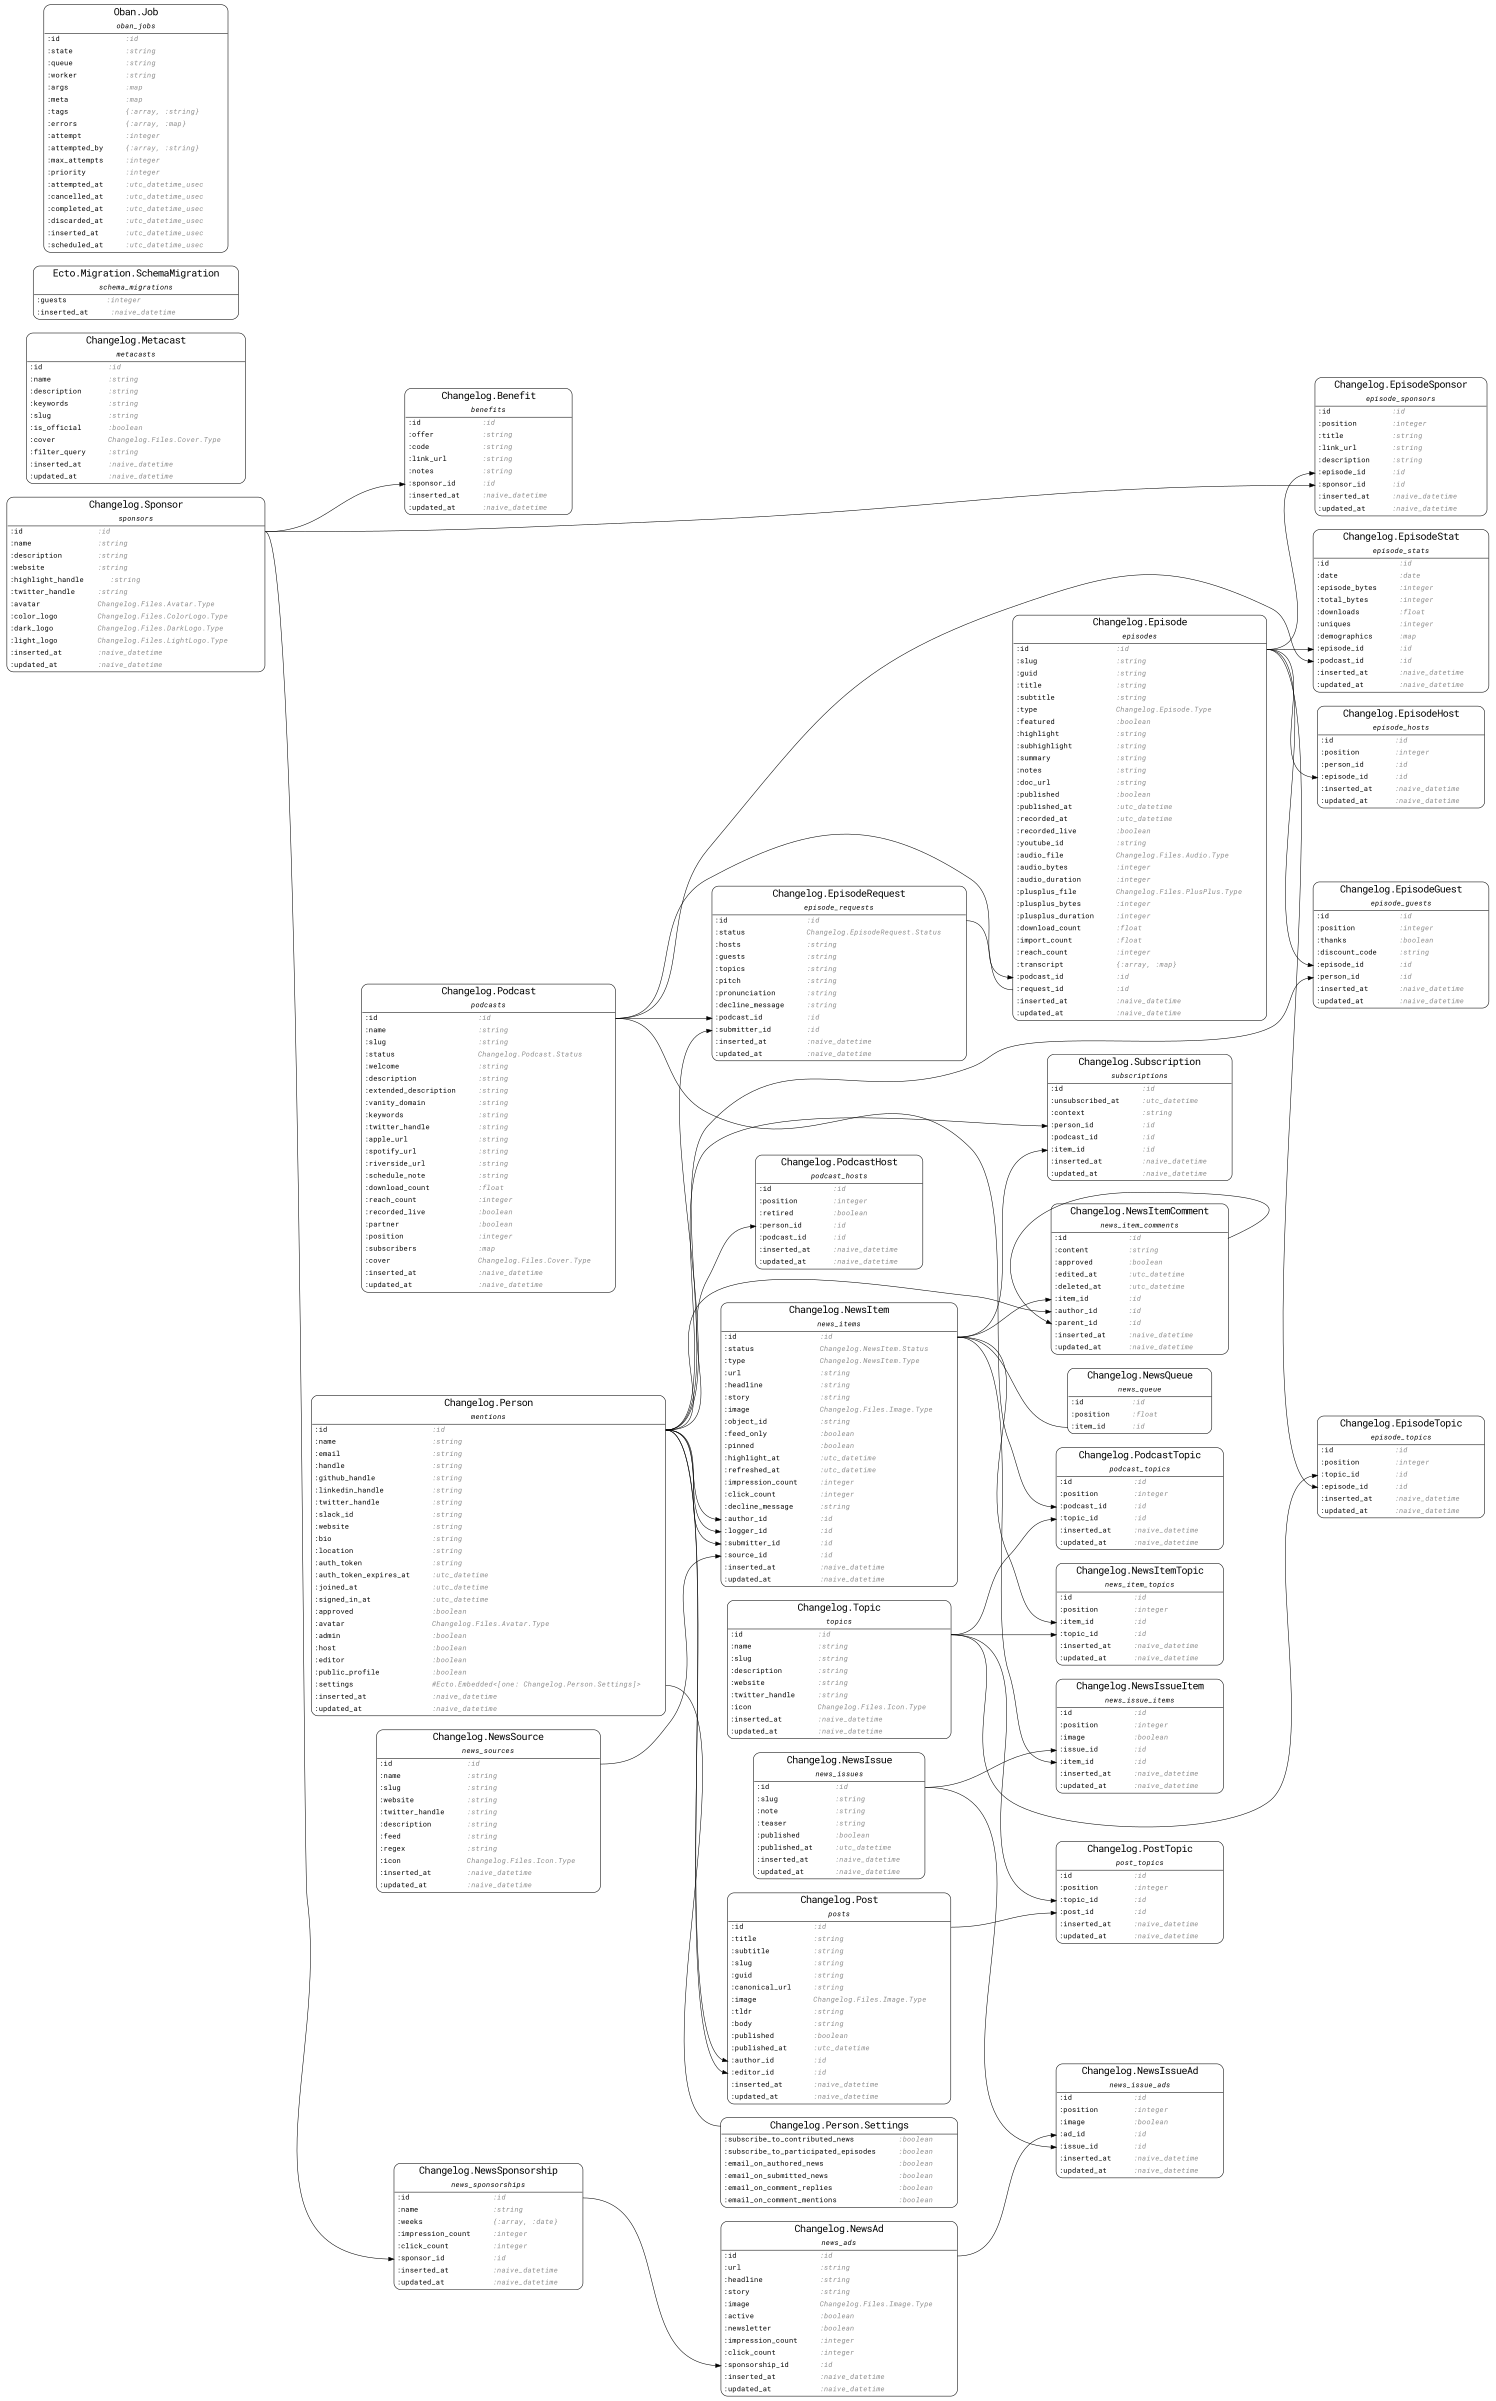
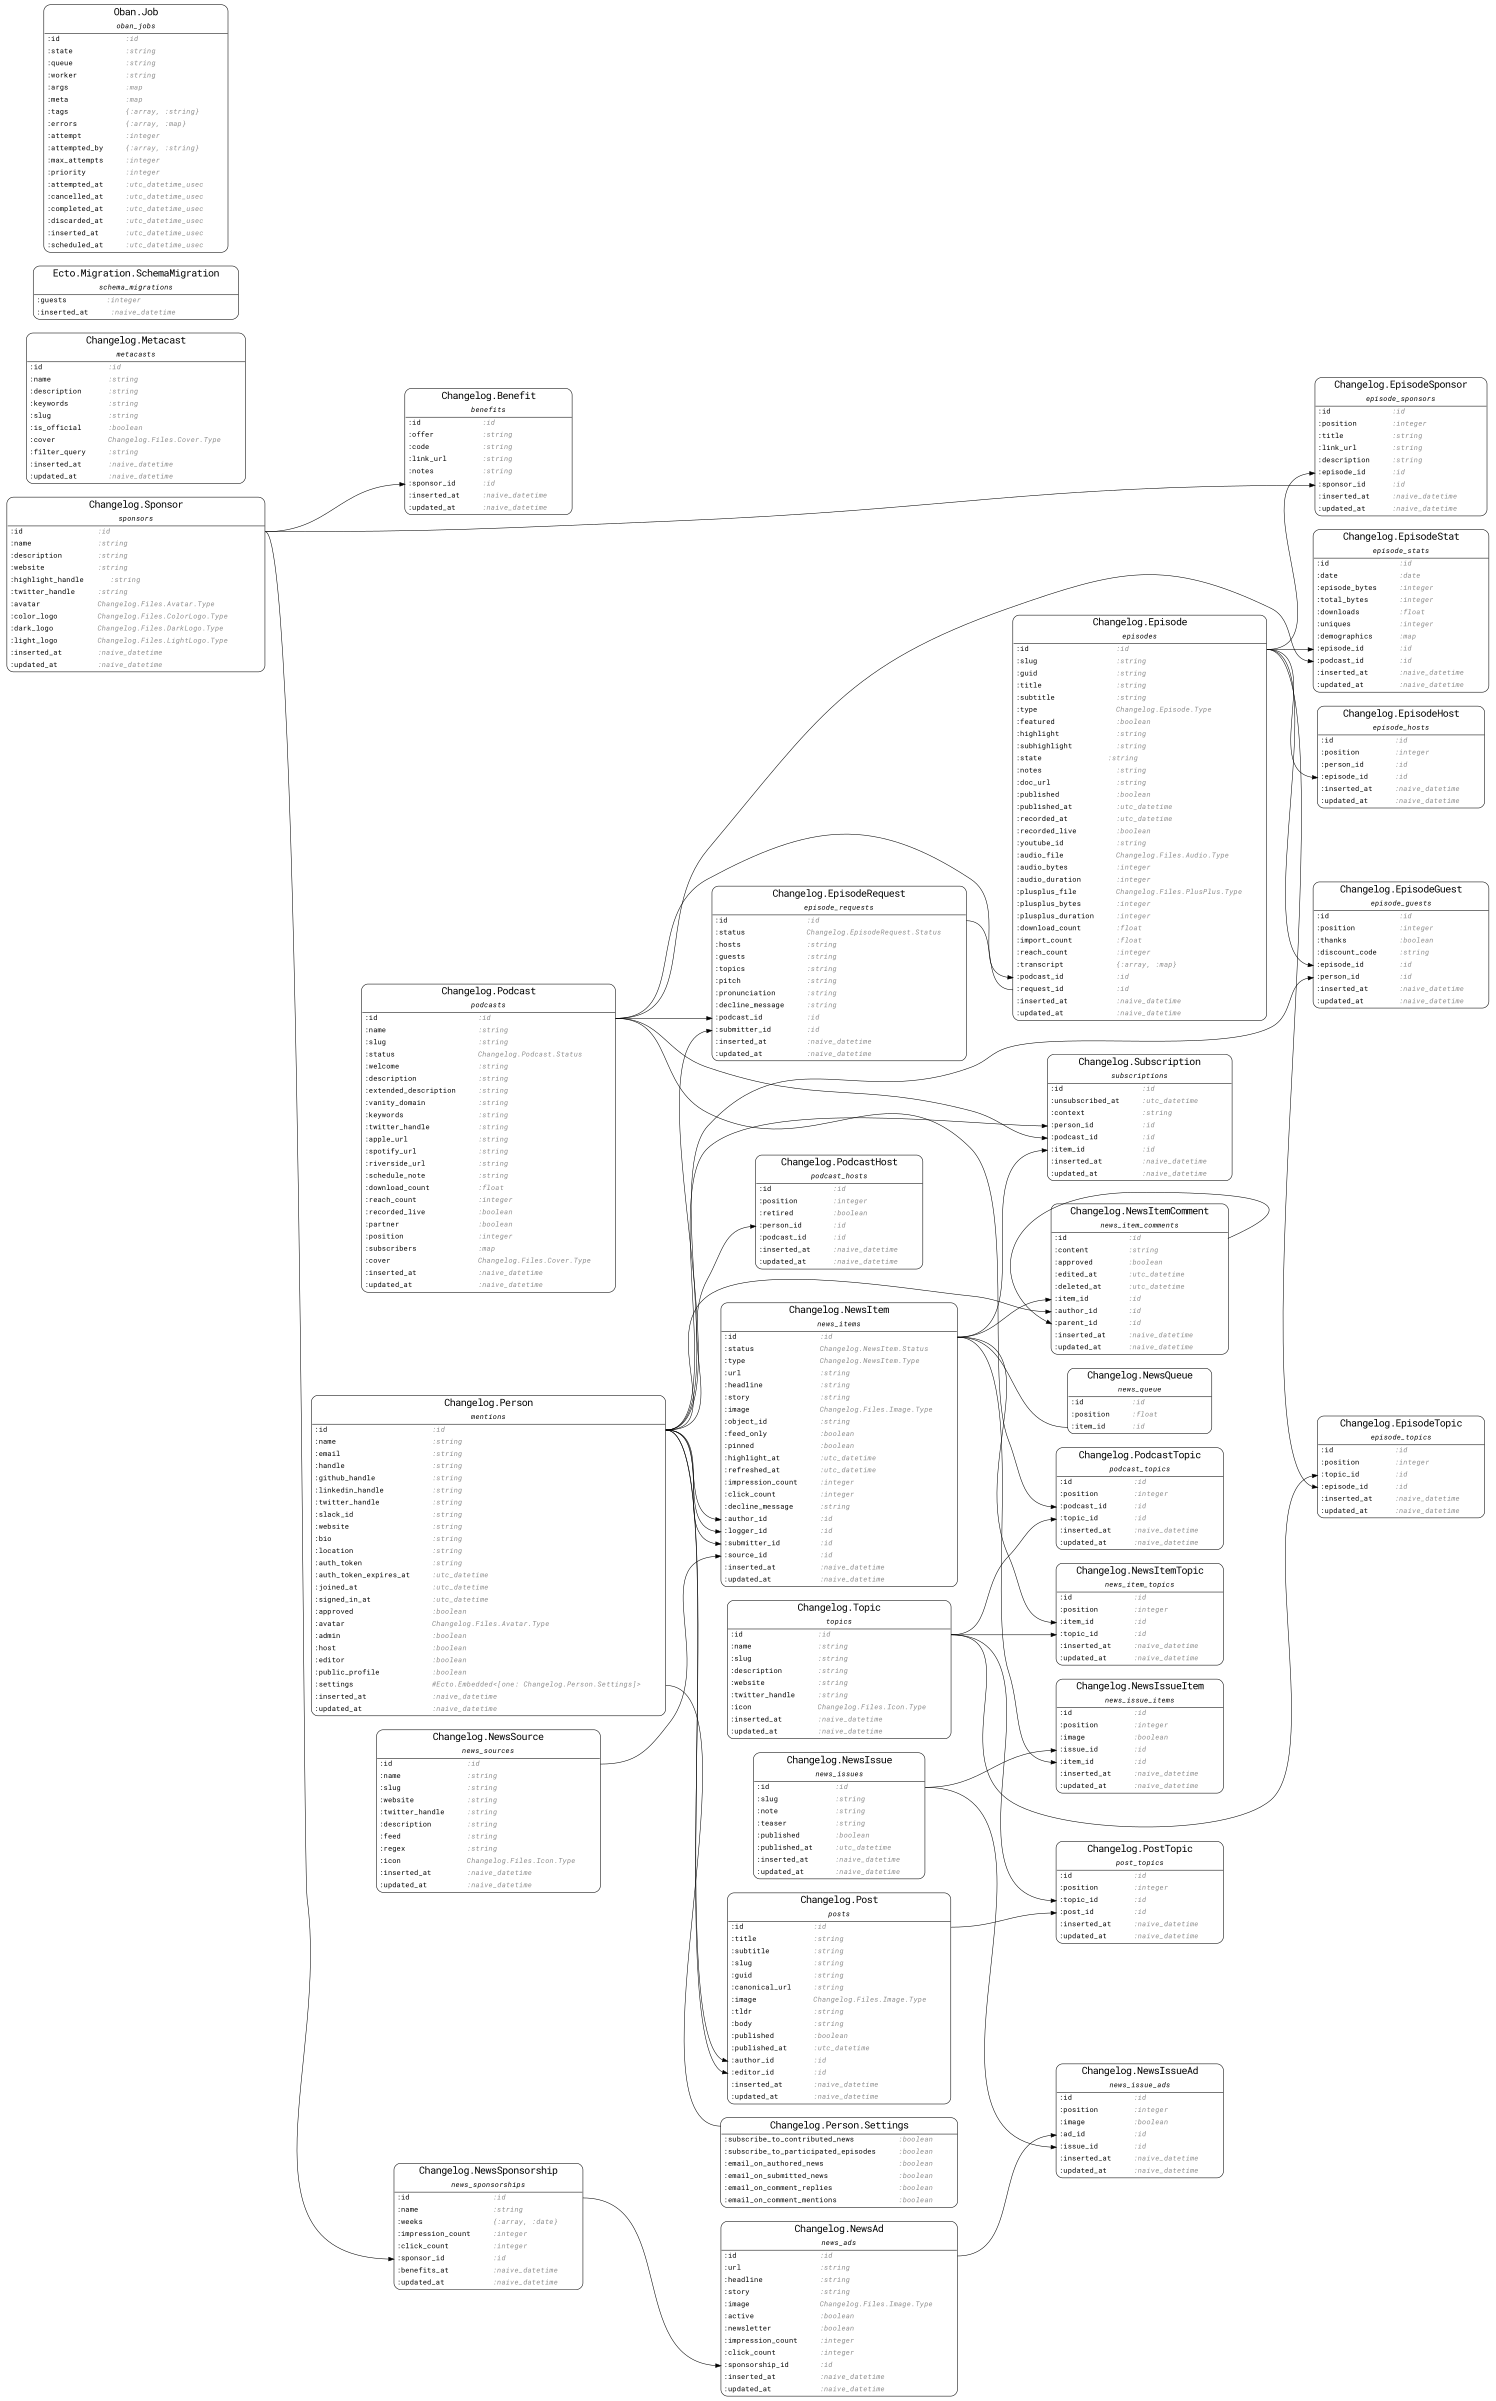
node "Changelog.Episode": text ":summary" -> ":state"
edge "Changelog.Podcast" -> "Changelog.Subscription": added
node "Changelog.NewsSponsorship": text ":inserted_at" -> ":benefits_at"
